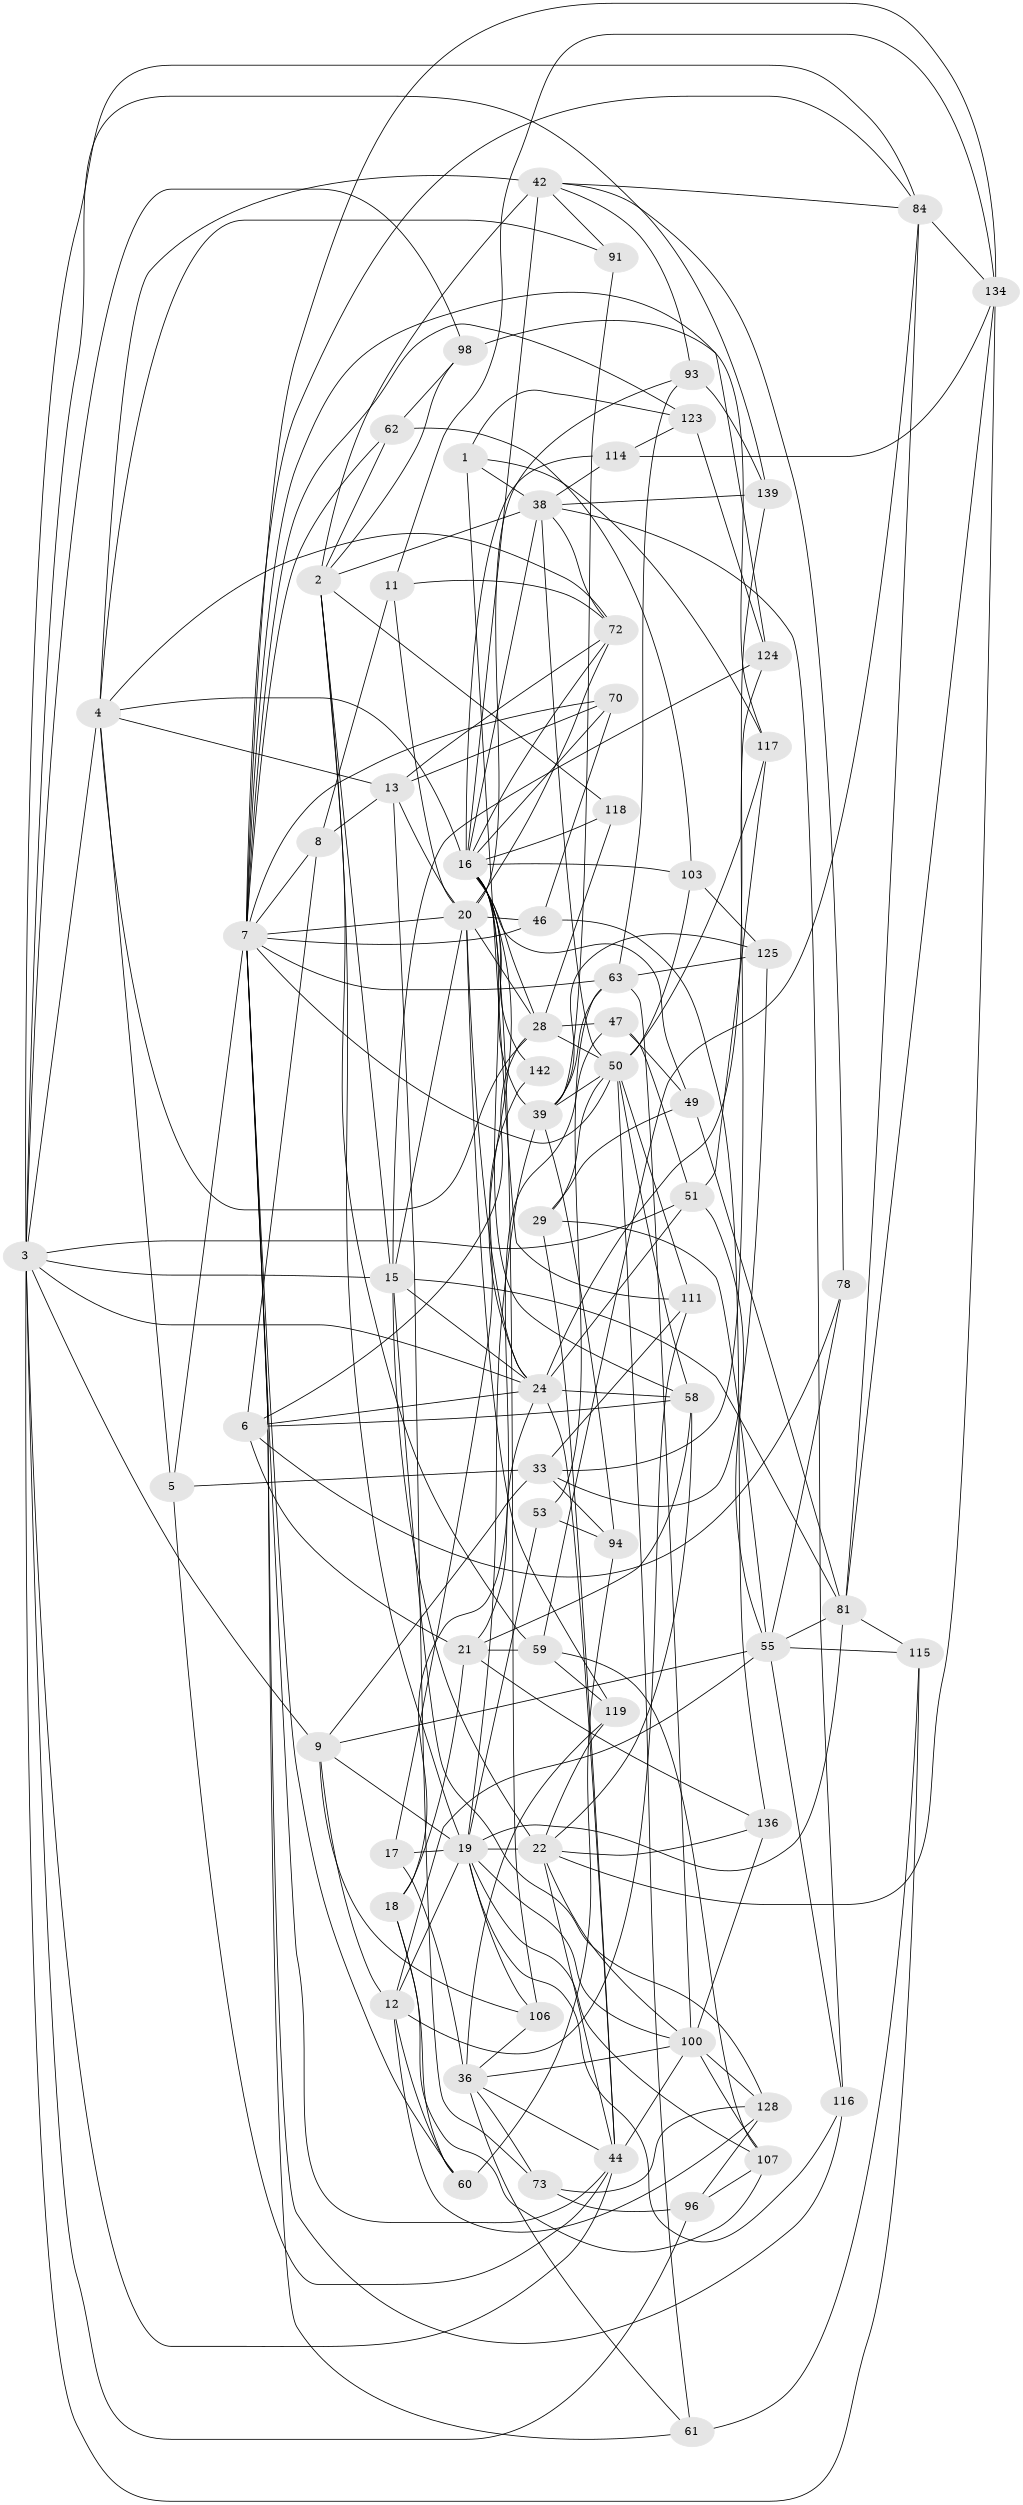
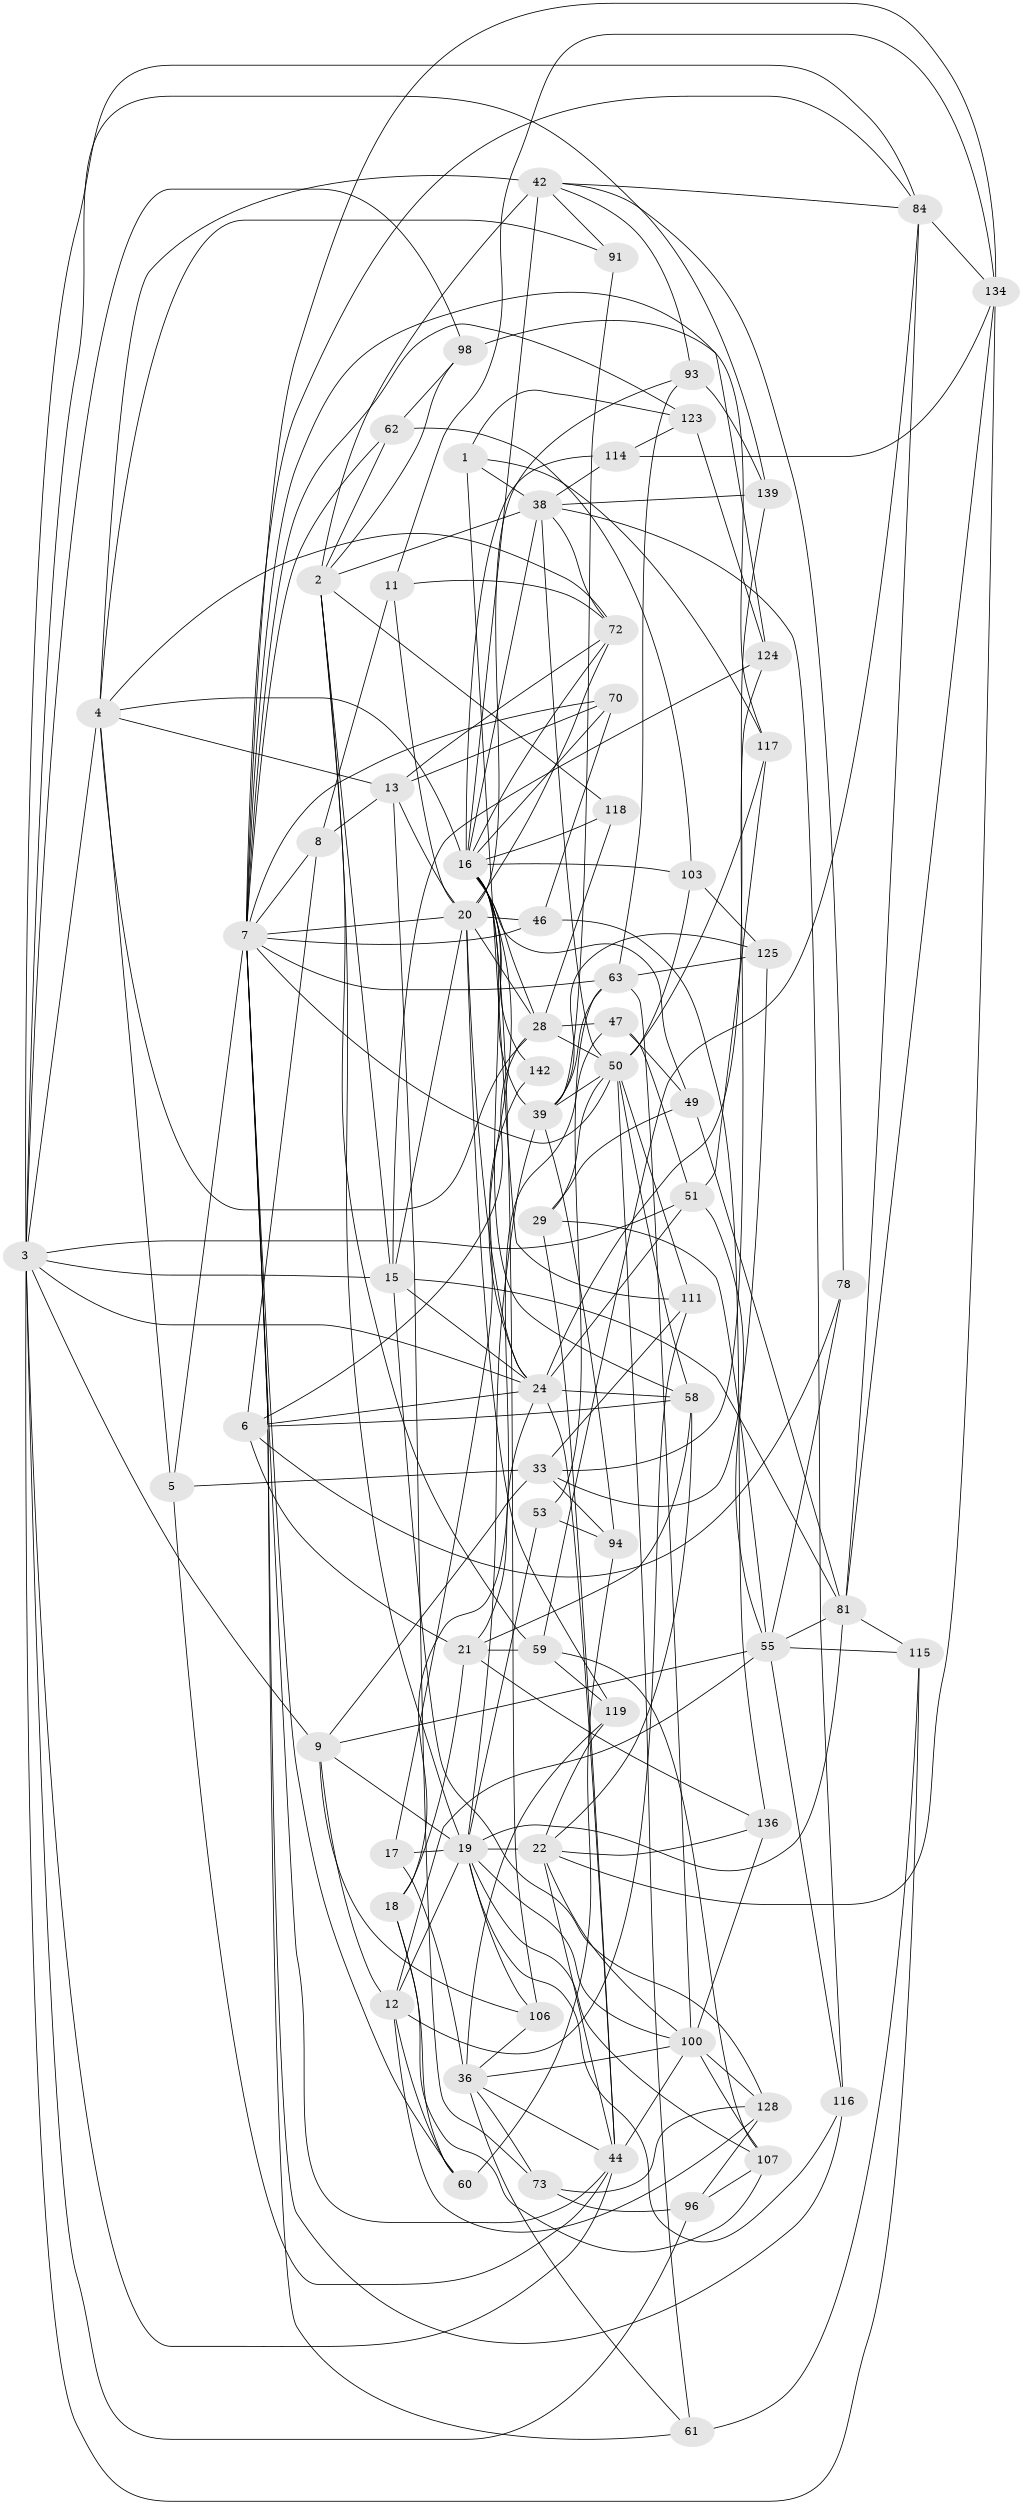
edge "15" -- "22": removed
